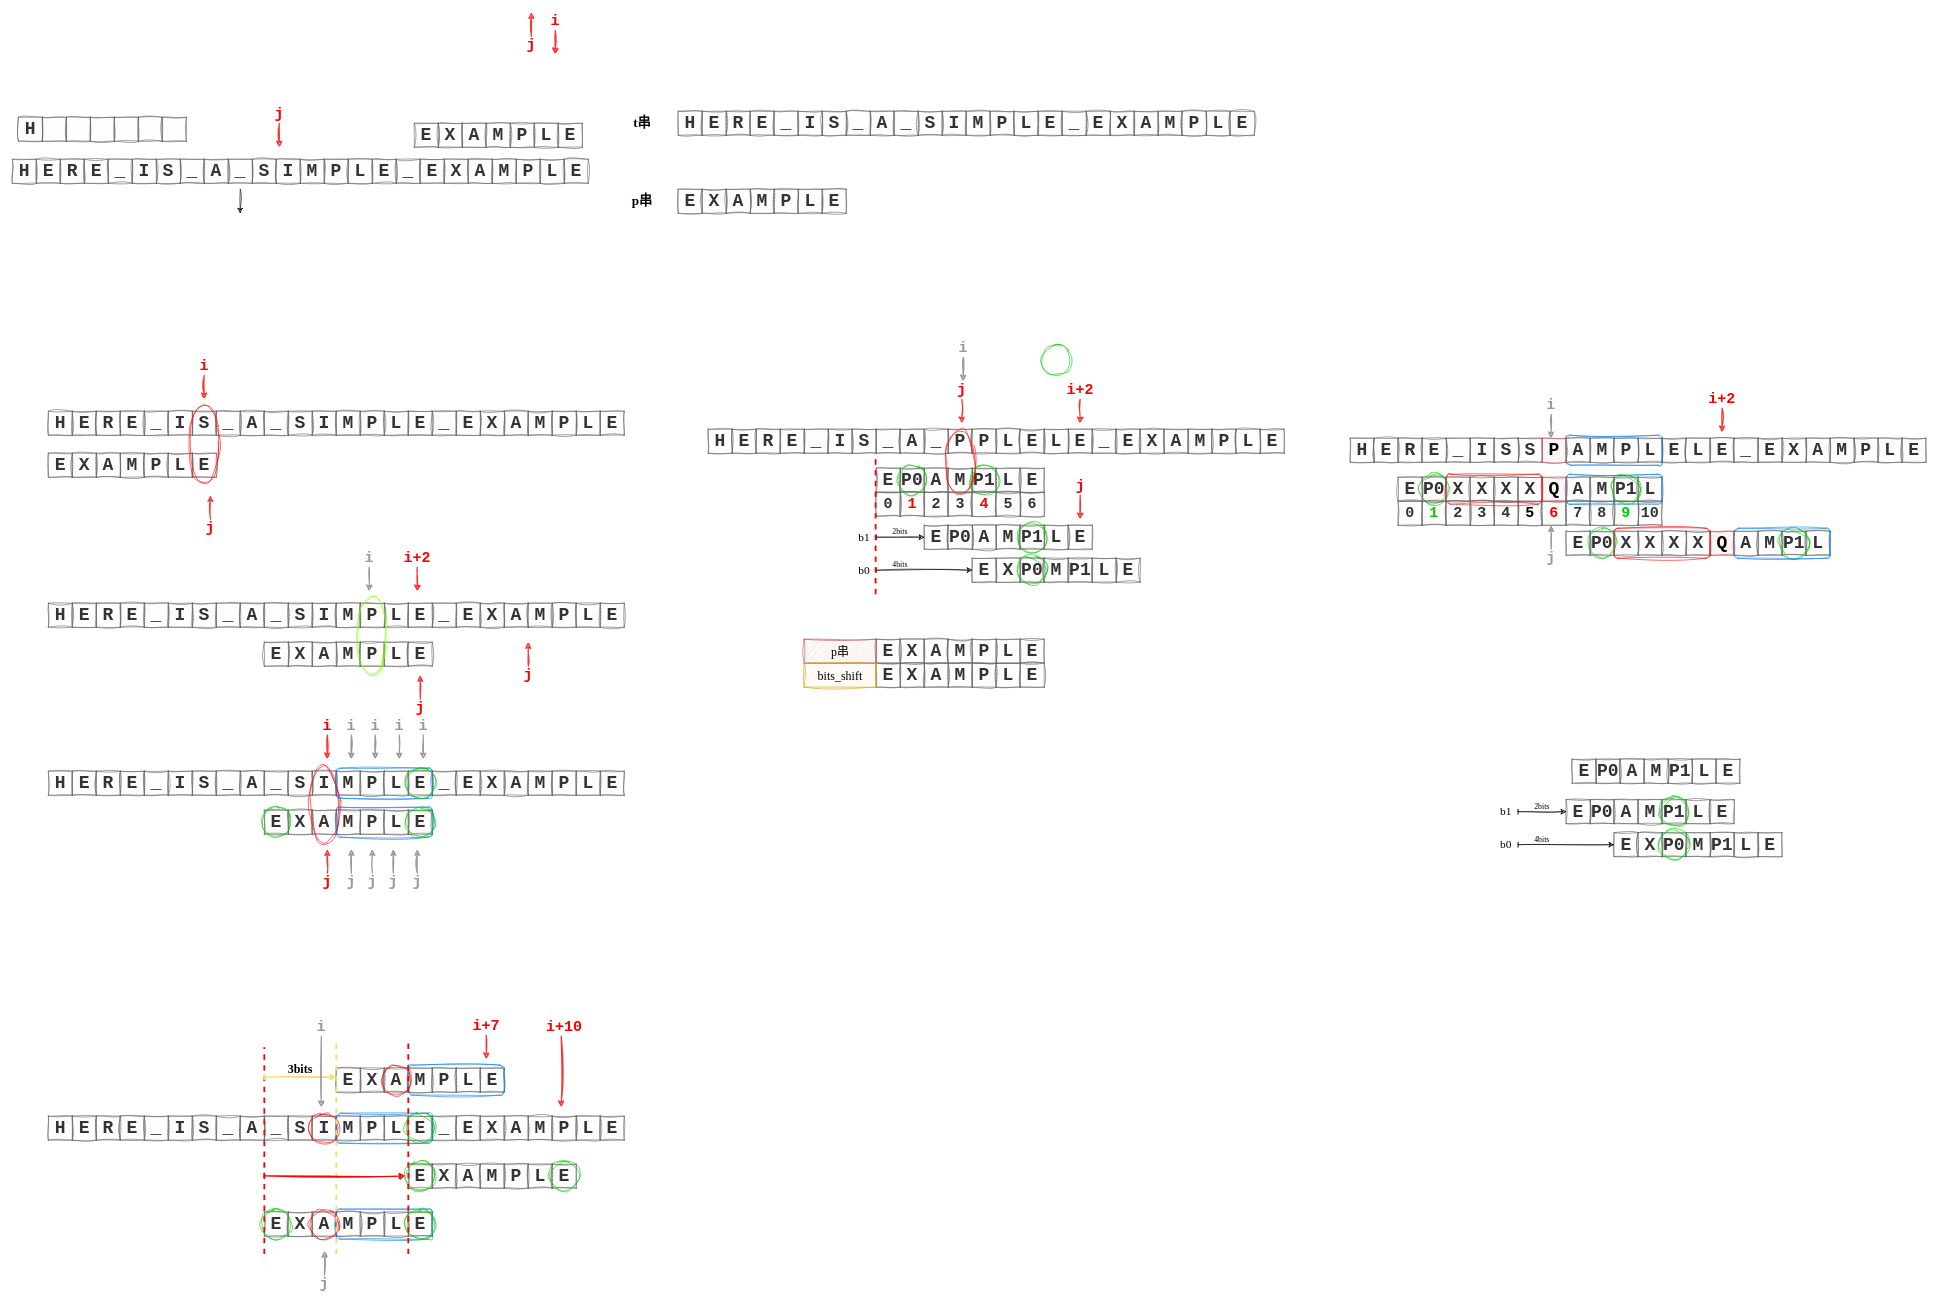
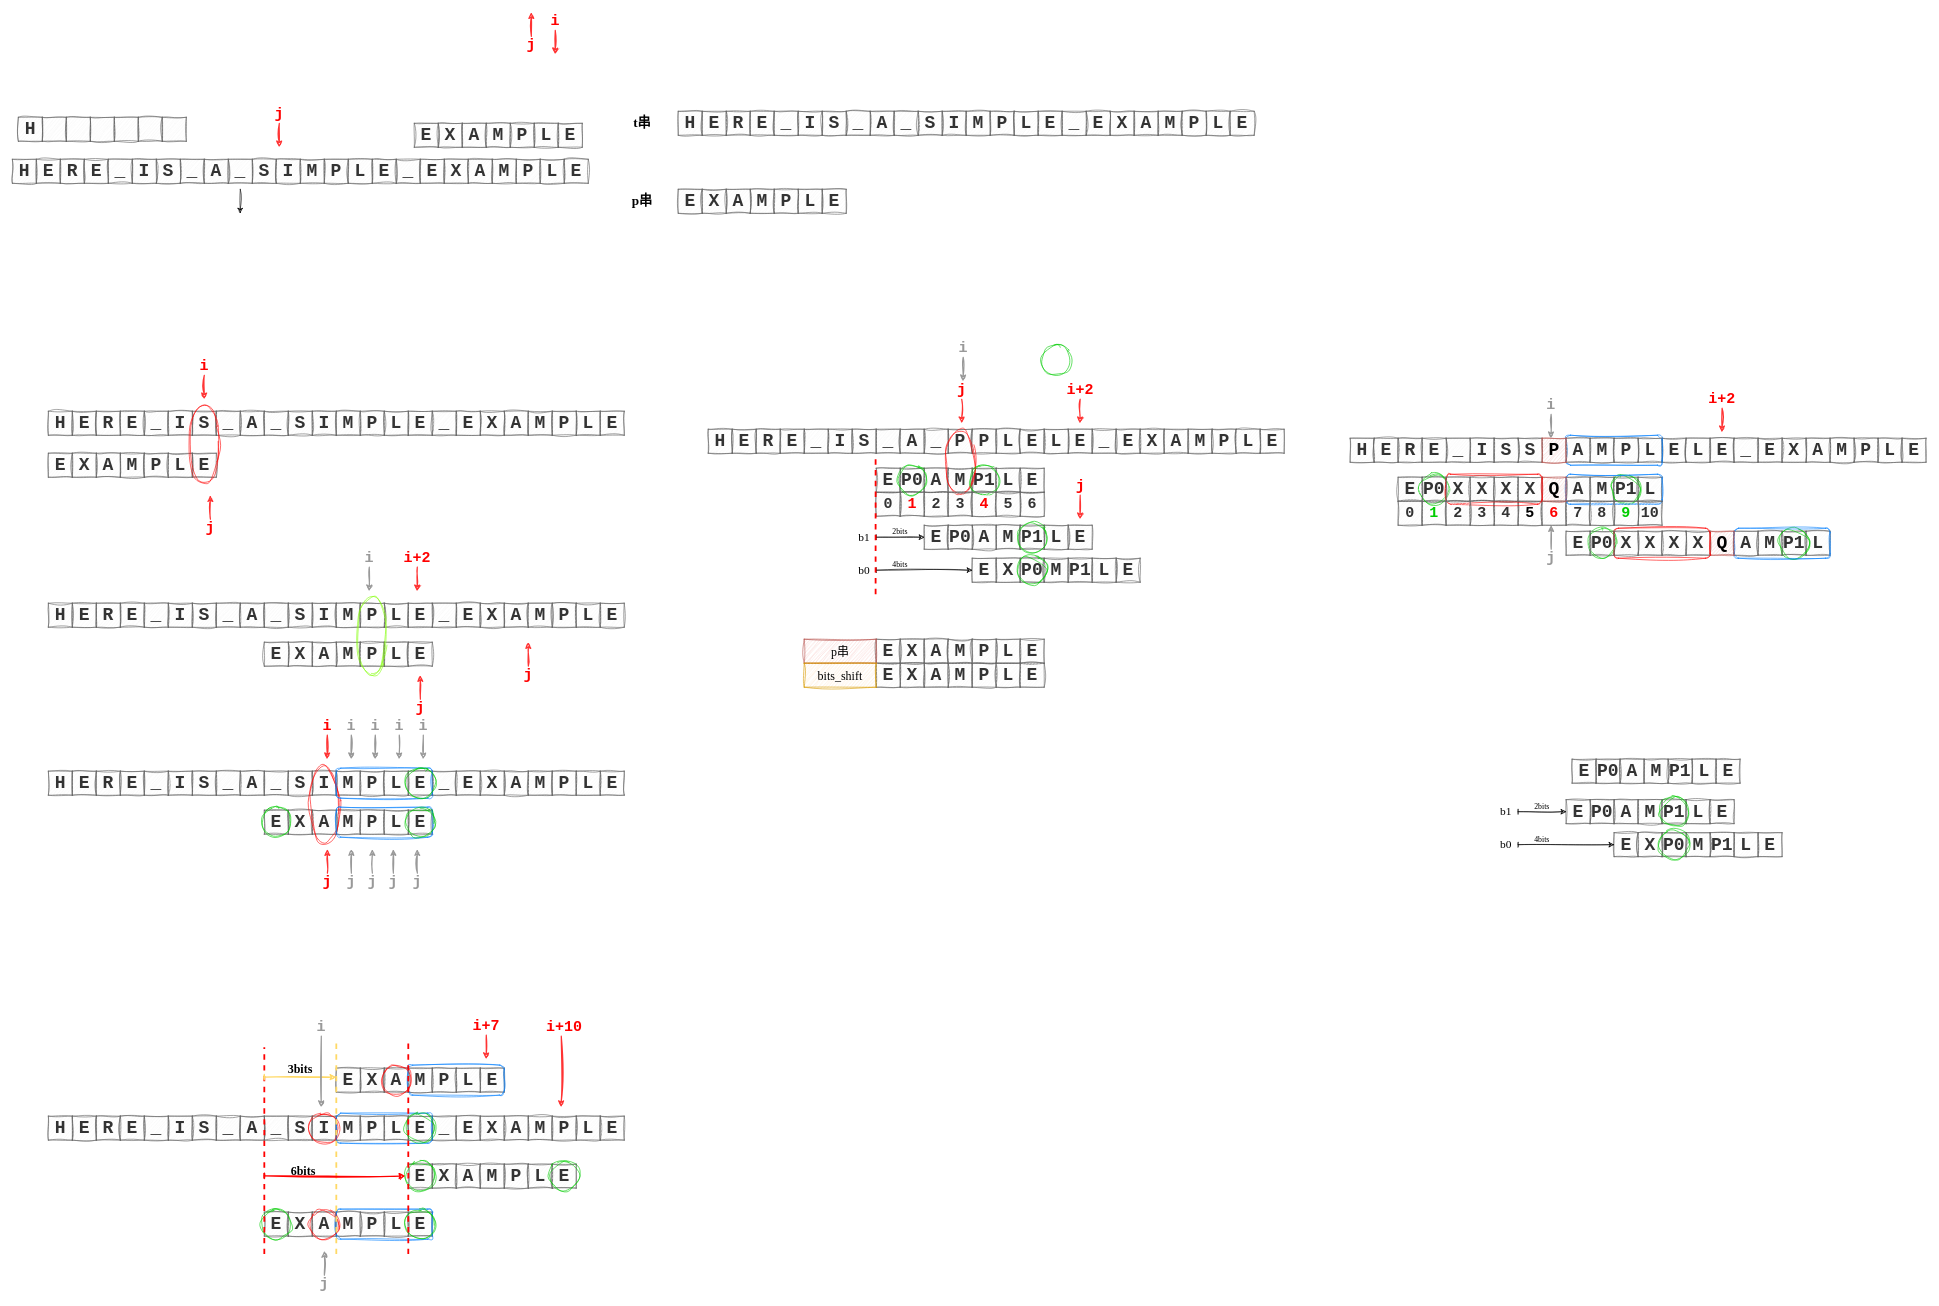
node "6bits": added
